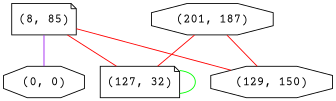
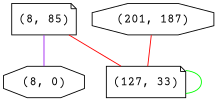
node "(0, 0)": label "(0, 0)" -> "(8, 0)"
node "(127, 32)": label "(127, 32)" -> "(127, 33)"
node "(129, 150)": removed
